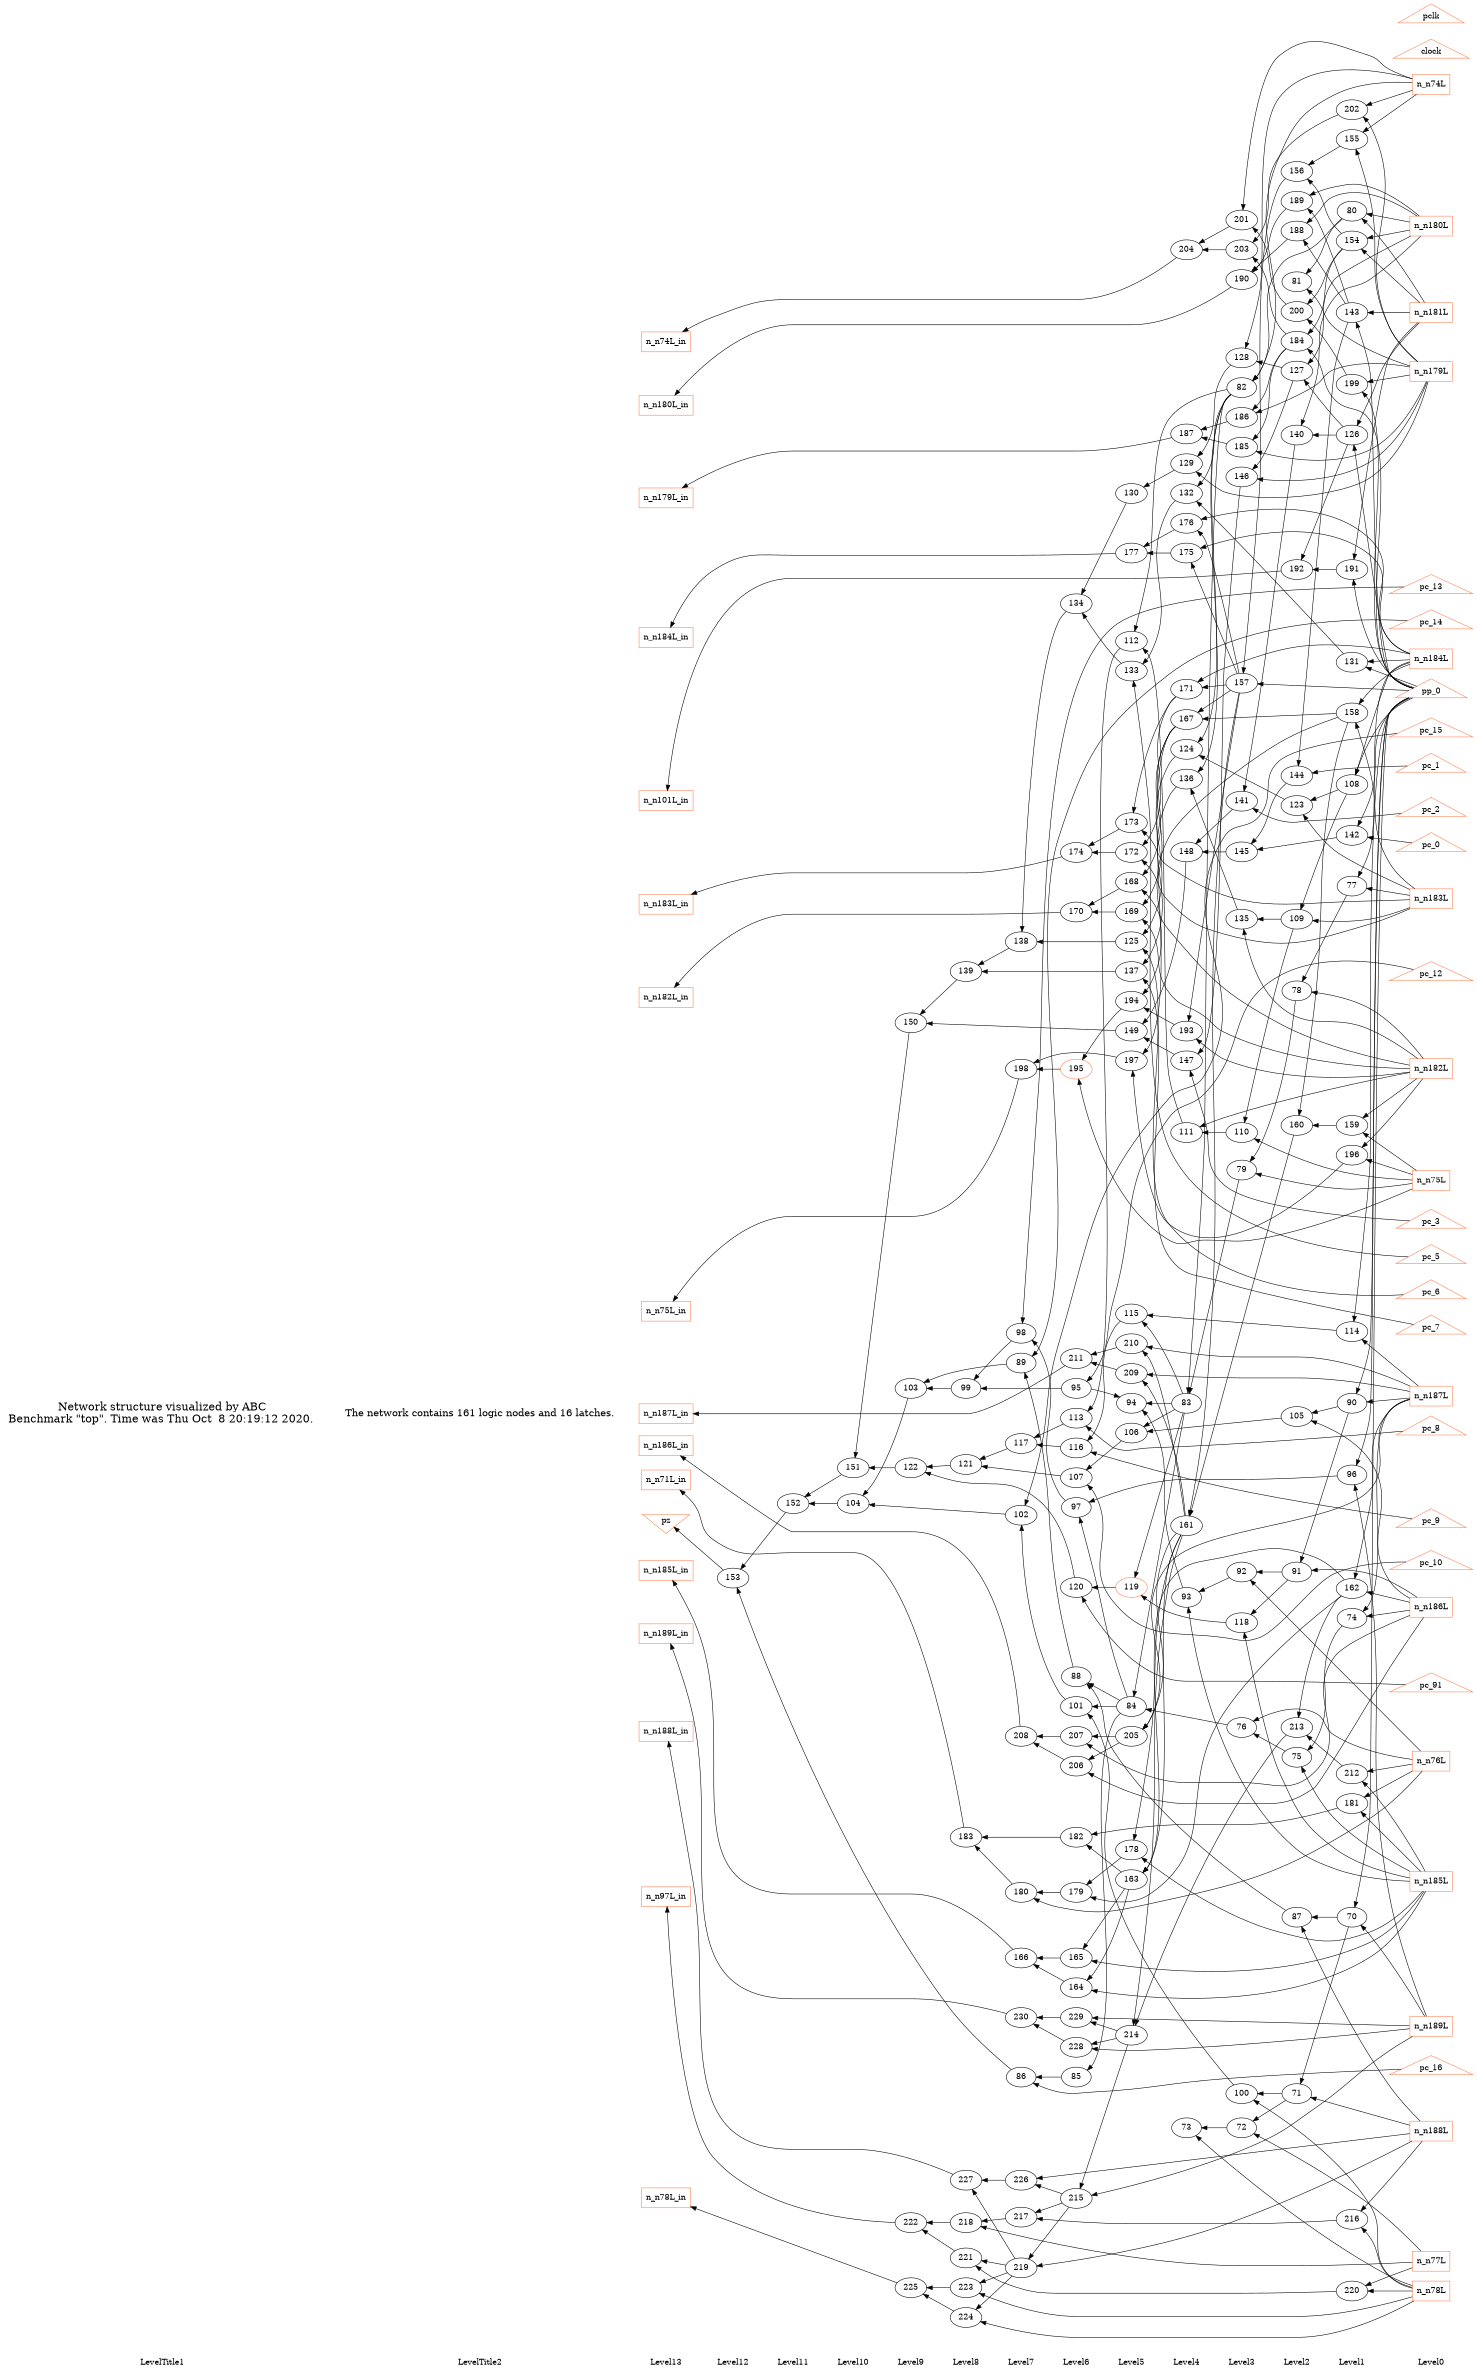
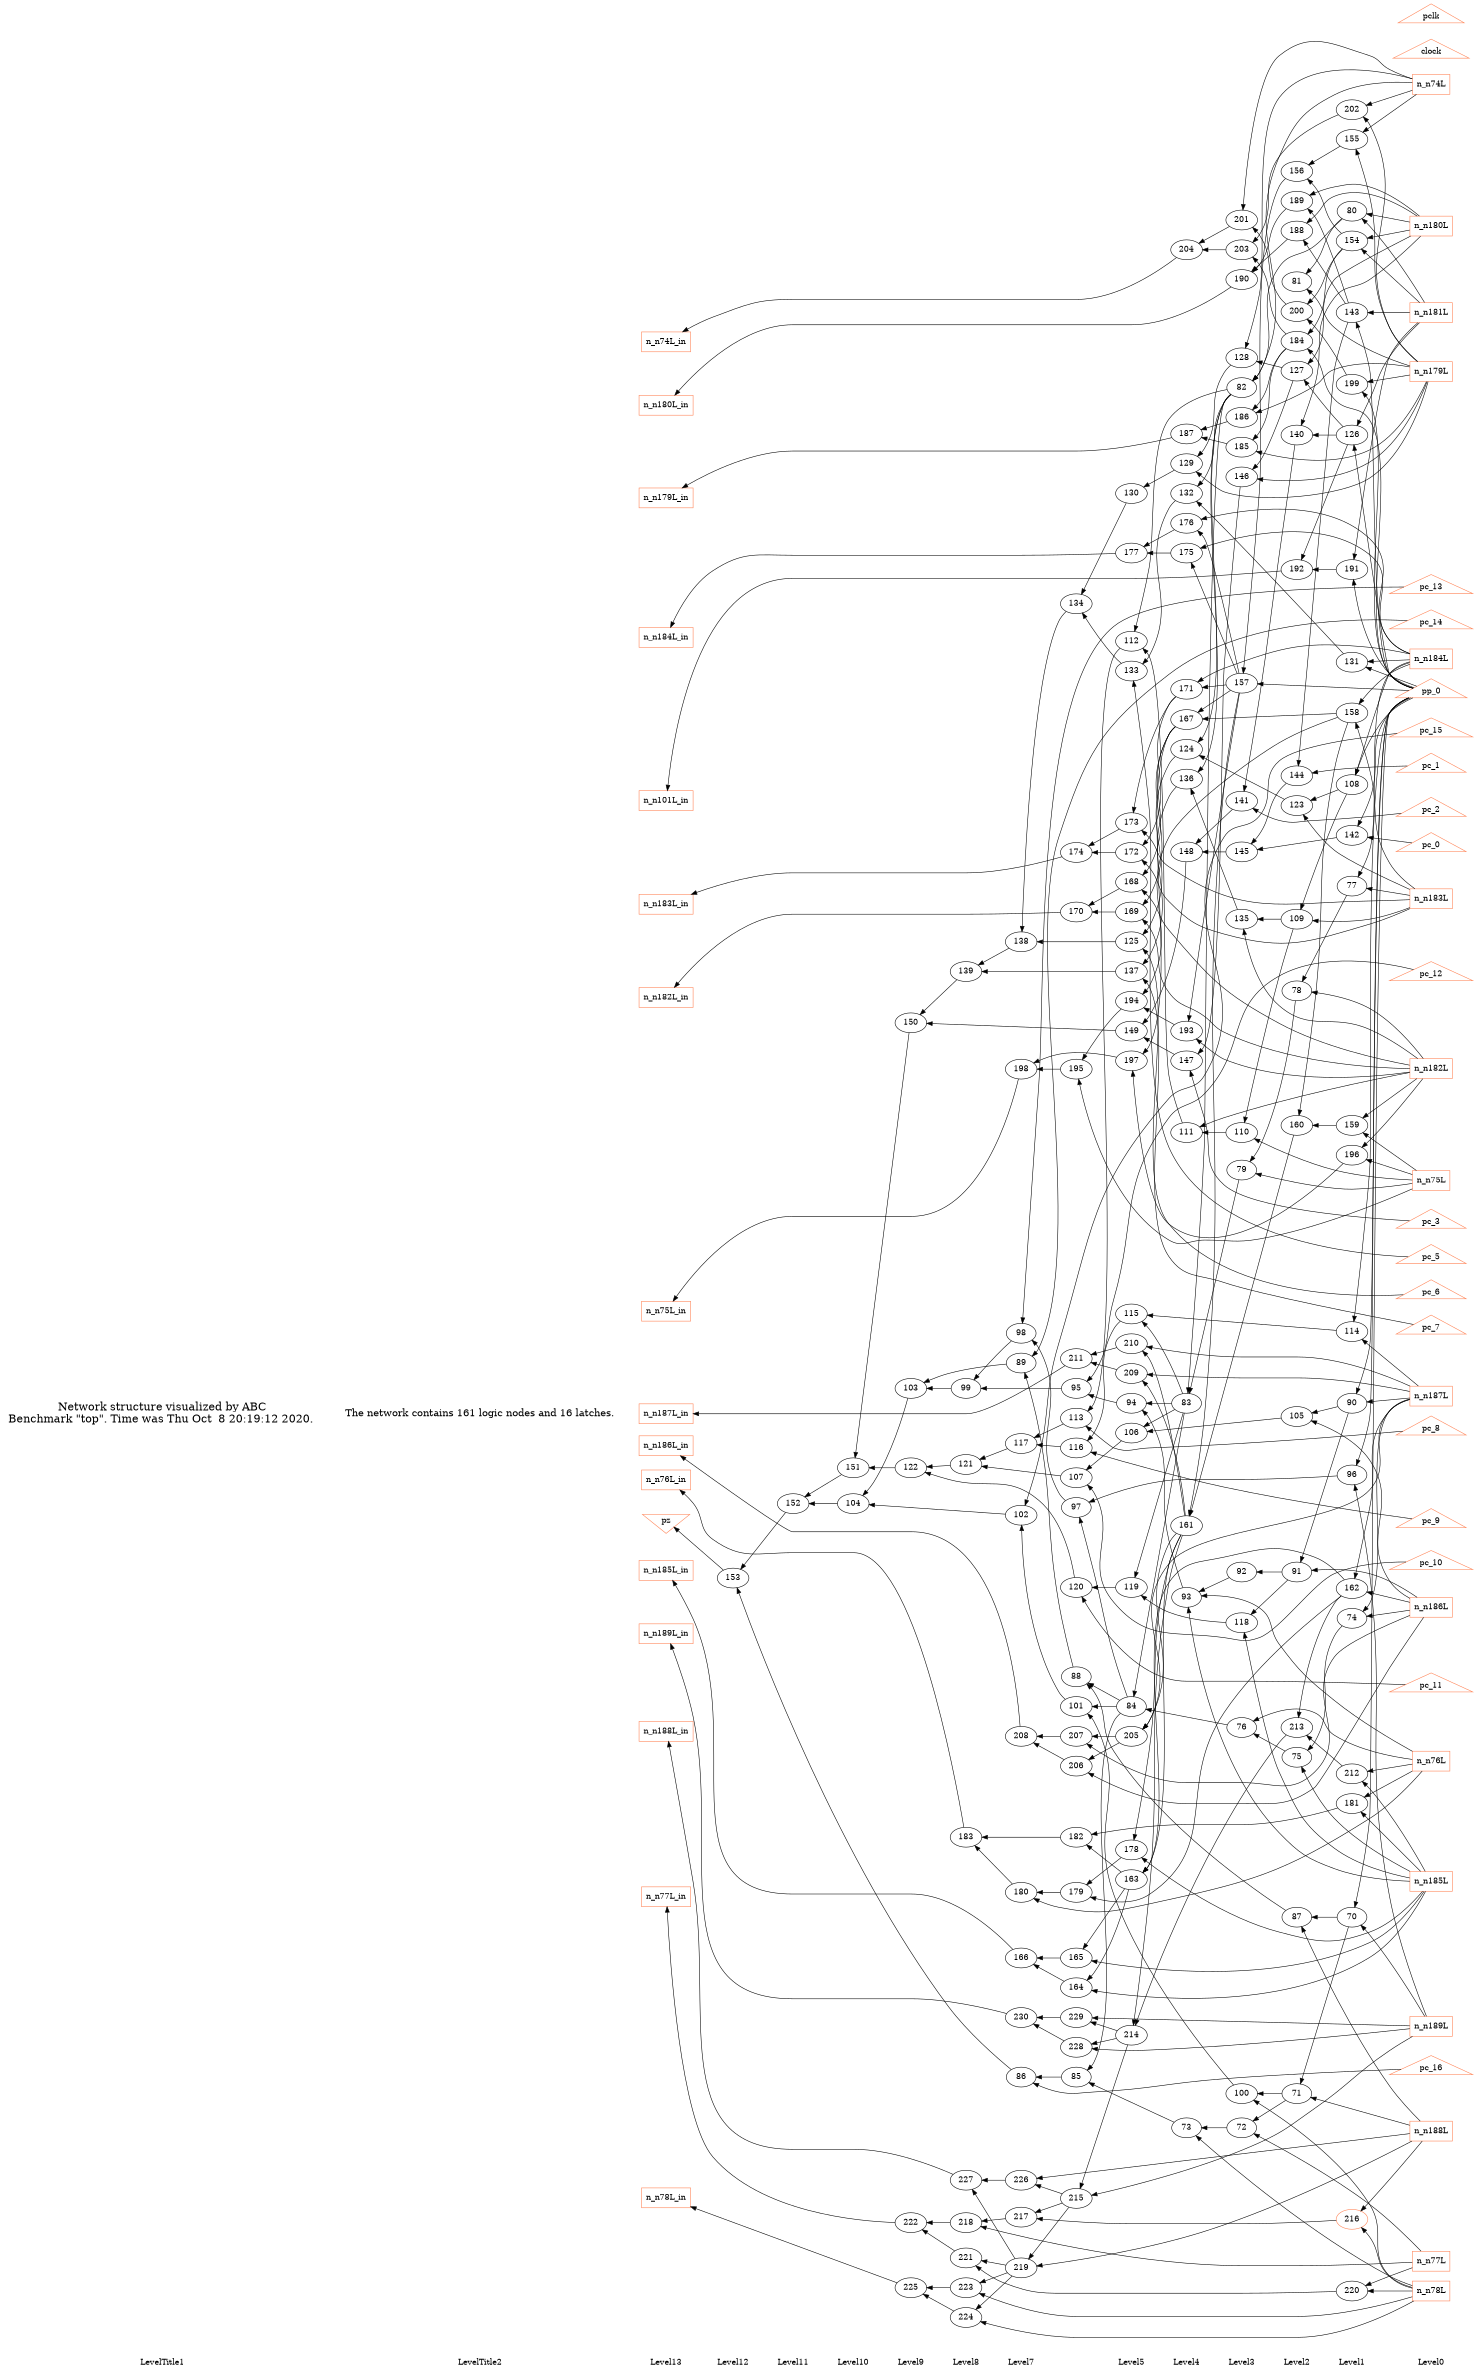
node "195": color coral -> black
edge "95" -> "94": reversed
node "n_n71L_in": label "n_n71L_in" -> "n_n76L_in"
node "119": color coral -> black
edge "n_n76L" -> "92": now "n_n76L" -> "93"
node "pc_91": label "pc_91" -> "pc_11"
node "n_n97L_in": label "n_n97L_in" -> "n_n77L_in"
edge "73" -> "85": added
node "216": color black -> coral
node "Level6": removed
